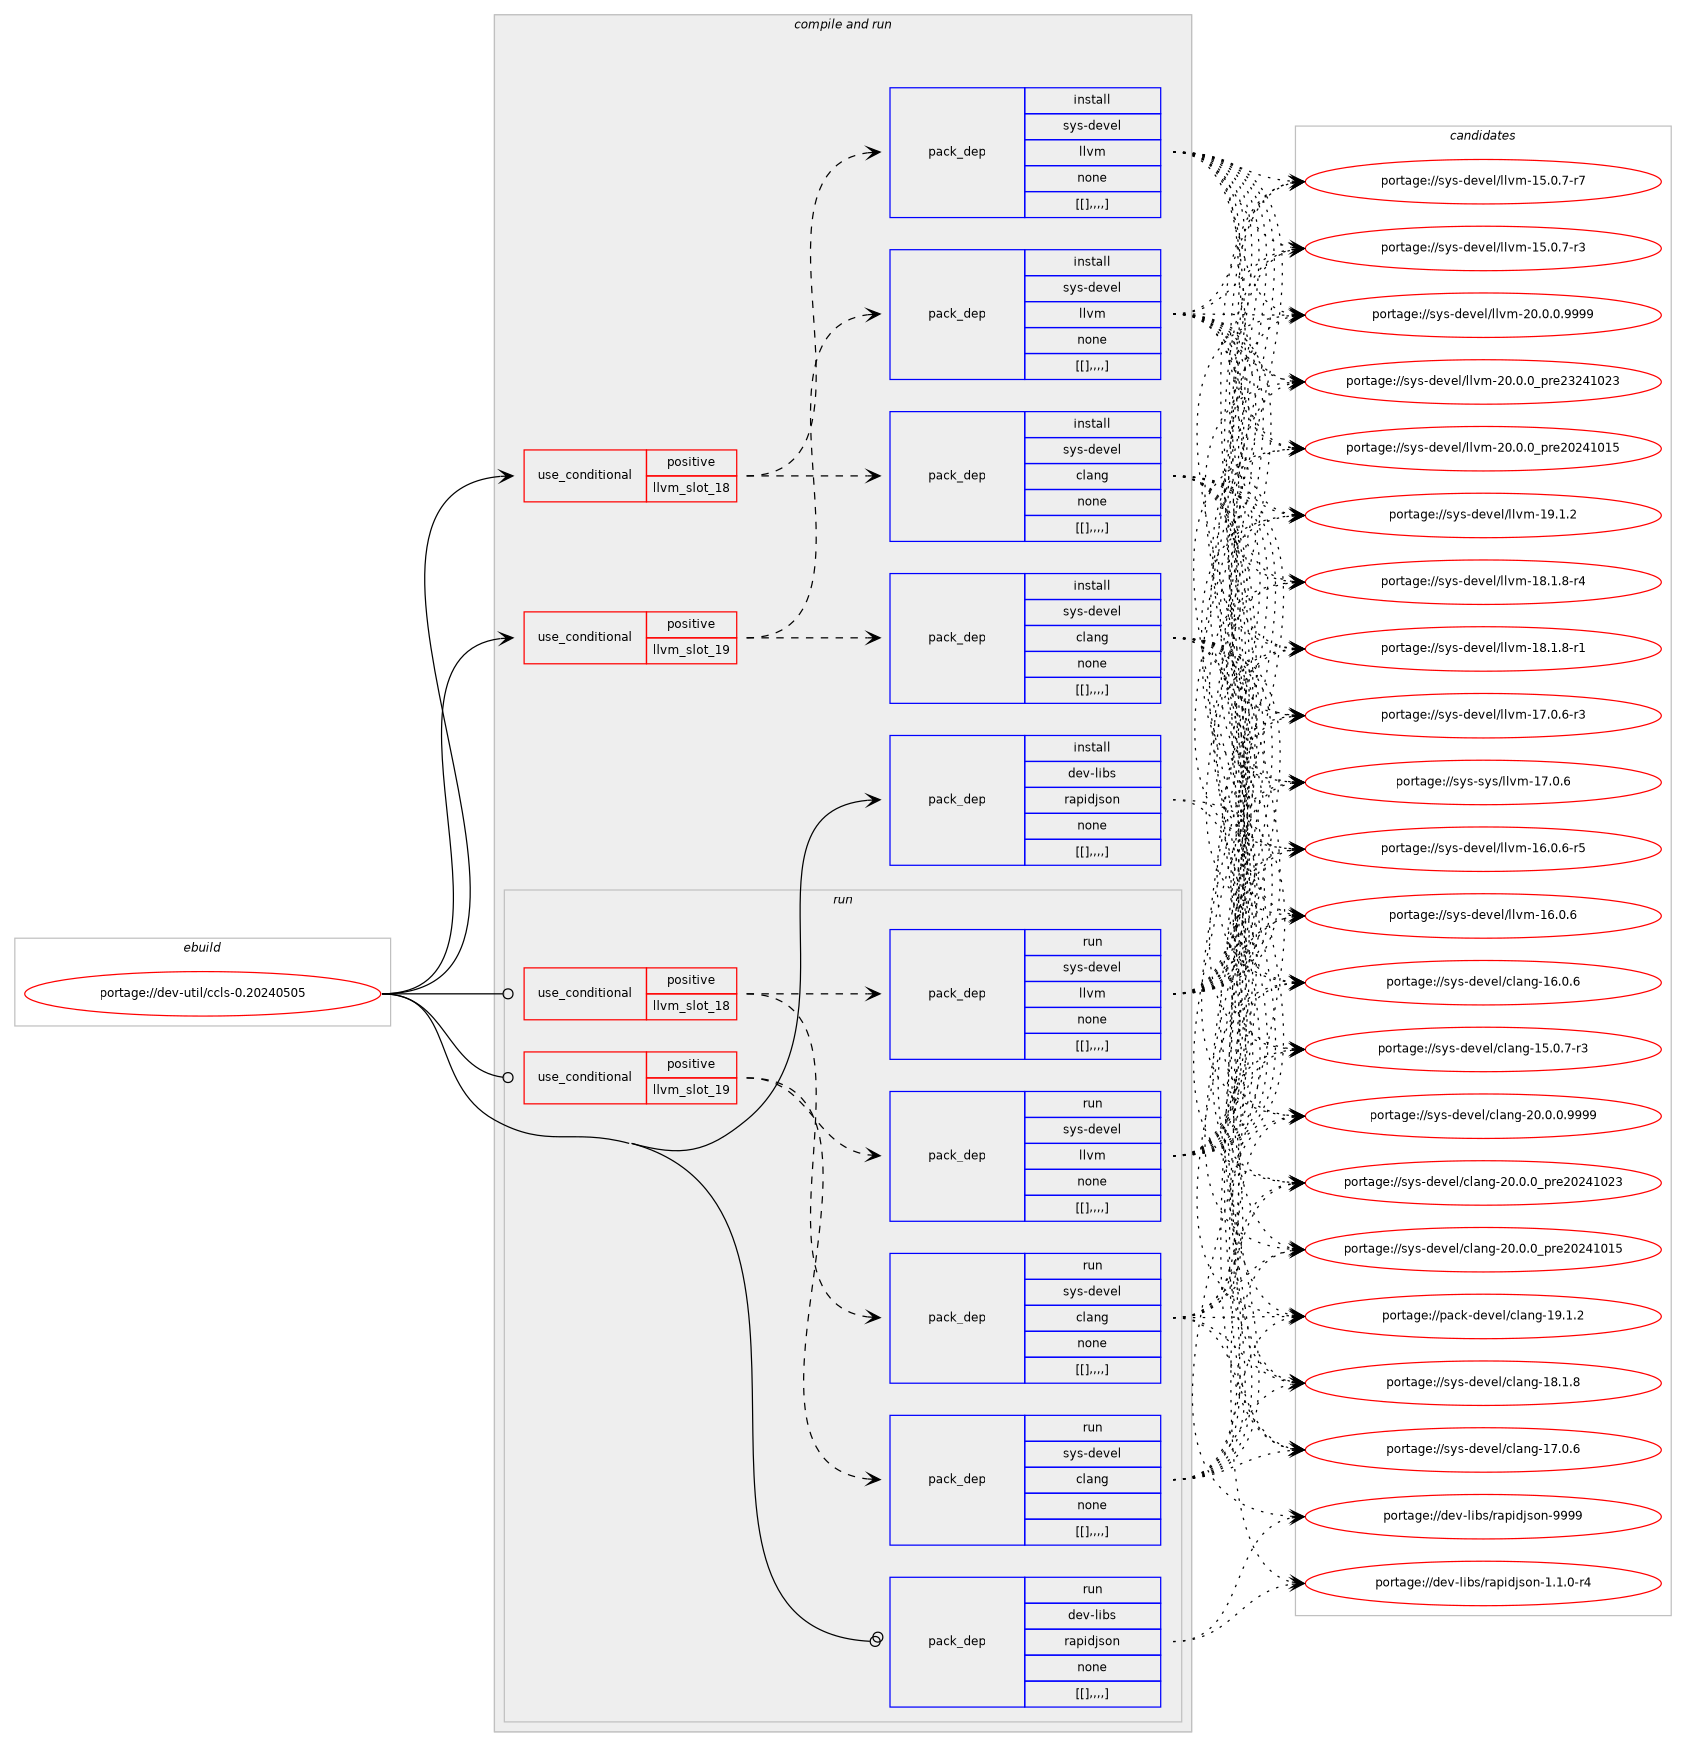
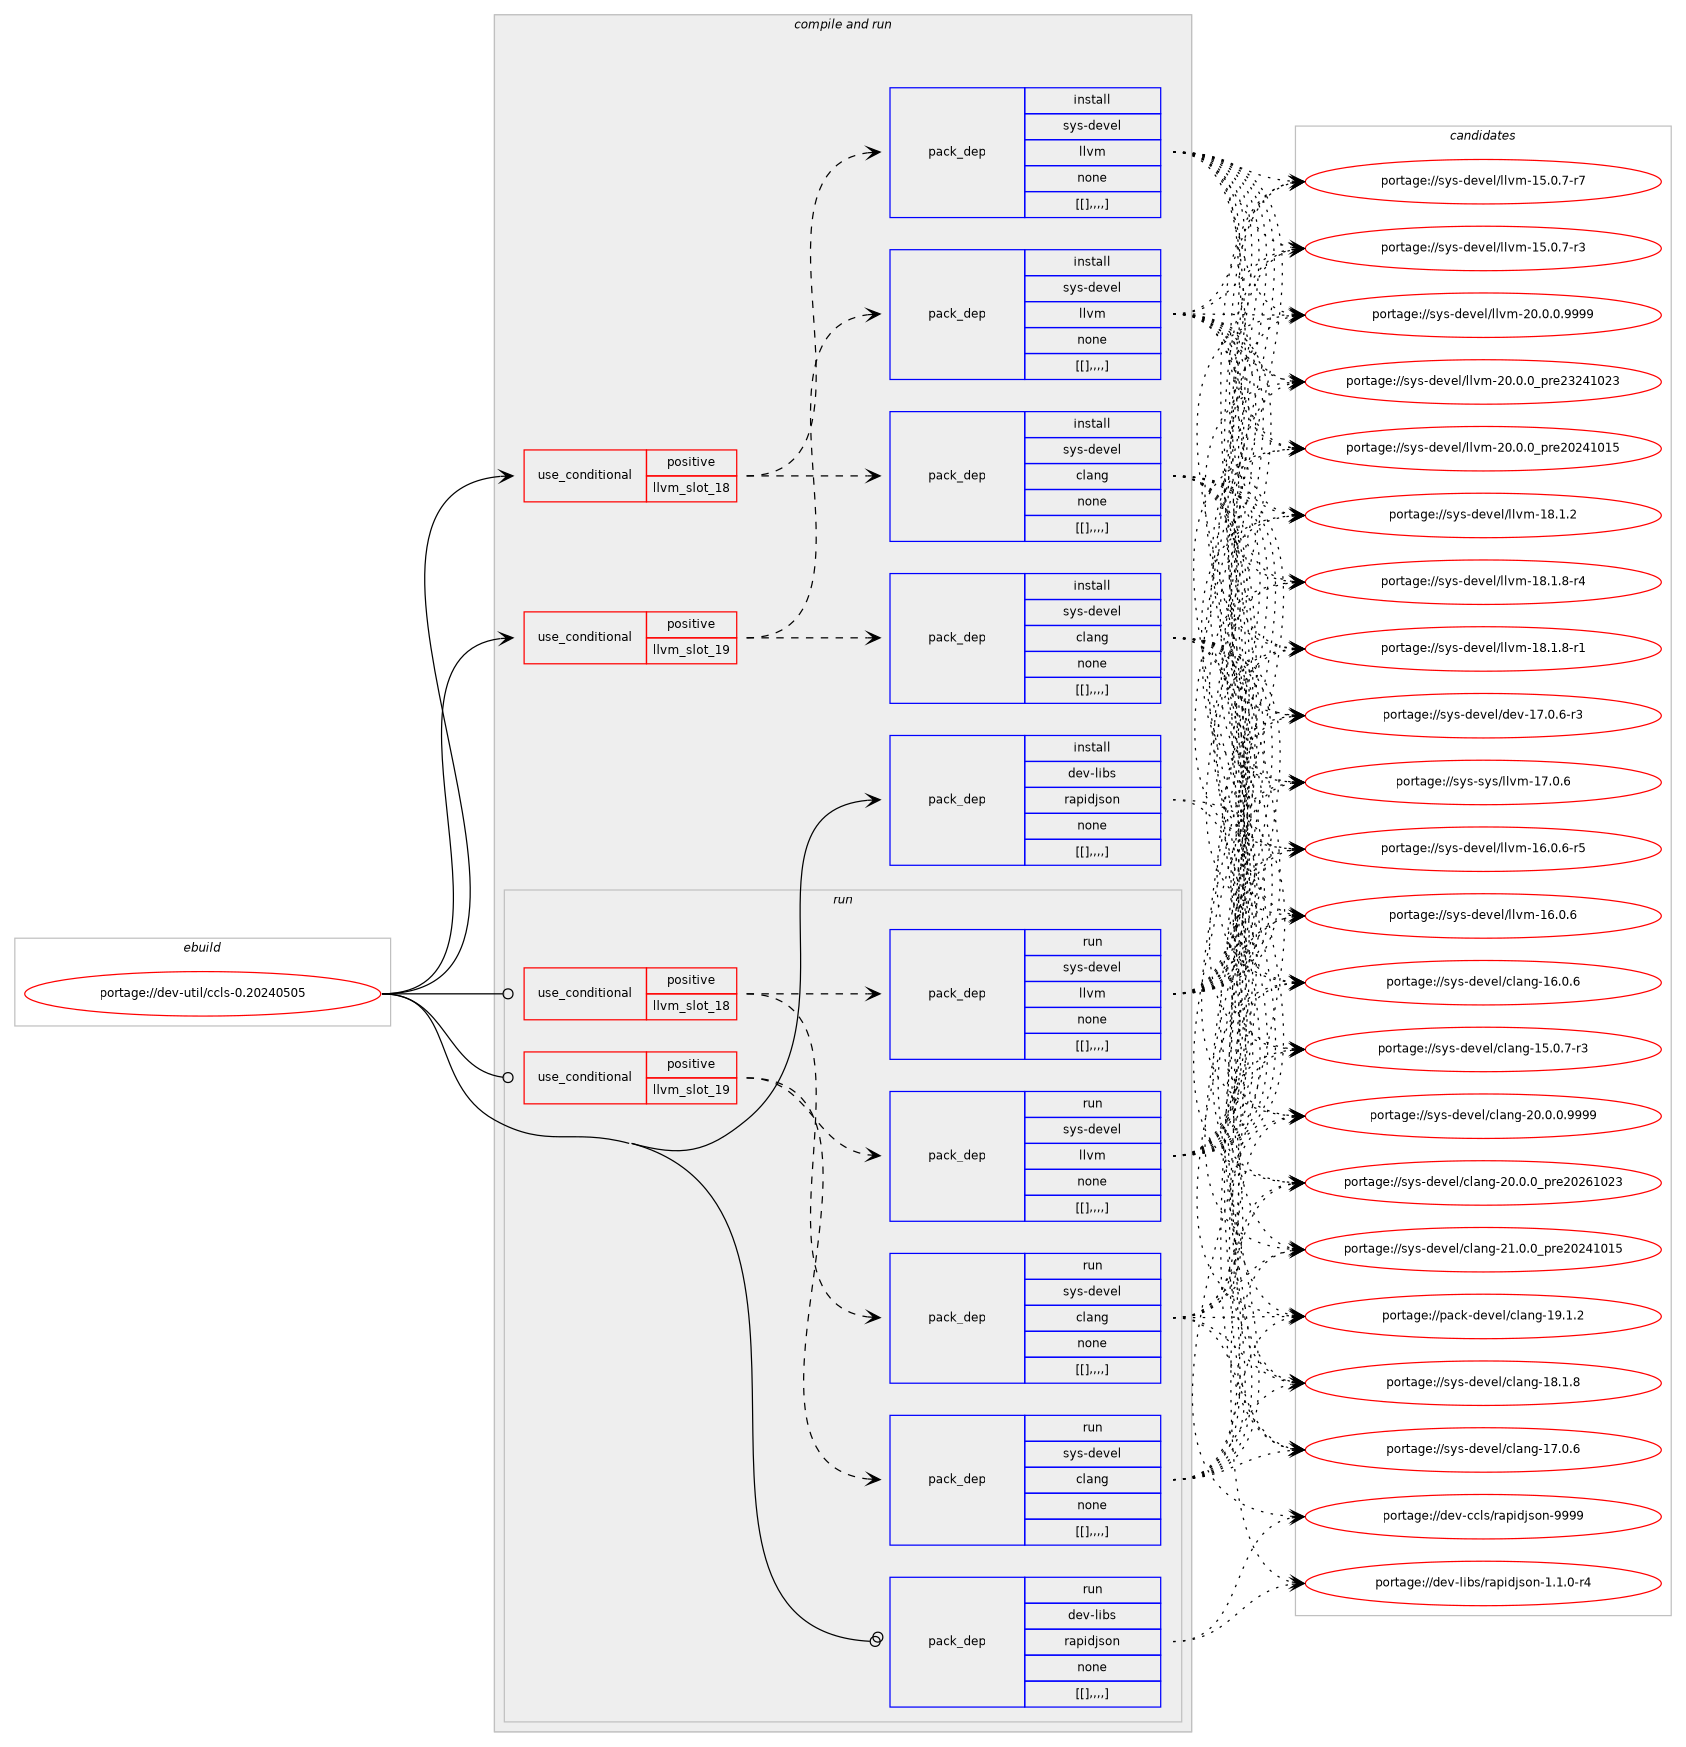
node "portage://sys-devel/llvm-19.1.2": label "portage://sys-devel/llvm-19.1.2" -> "portage://sys-devel/llvm-18.1.2"
node "portage://sys-devel/llvm-17.0.6-r3": label "portage://sys-devel/llvm-17.0.6-r3" -> "portage://sys-devel/dev-17.0.6-r3"
node "portage://sys-devel/clang-20.0.0_pre20241023": label "portage://sys-devel/clang-20.0.0_pre20241023" -> "portage://sys-devel/clang-20.0.0_pre20261023"
node "portage://sys-devel/clang-20.0.0_pre20241015": label "portage://sys-devel/clang-20.0.0_pre20241015" -> "portage://sys-devel/clang-21.0.0_pre20241015"
node "portage://dev-libs/rapidjson-9999": label "portage://dev-libs/rapidjson-9999" -> "portage://dev-ccls/rapidjson-9999"
